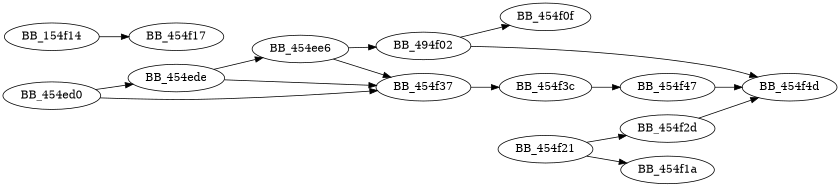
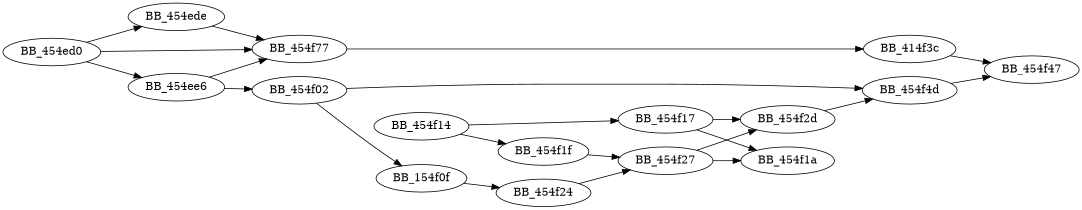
node "BB_454f0f": label "BB_454f0f" -> "BB_154f0f"
node "BB_154f14": label "BB_154f14" -> "BB_454f14"
node "BB_494f02": label "BB_494f02" -> "BB_454f02"
edge "BB_454ede" -> "BB_454ee6": now "BB_454ed0" -> "BB_454ee6"
node "BB_454f37": label "BB_454f37" -> "BB_454f77"
node "BB_454f3c": label "BB_454f3c" -> "BB_414f3c"
edge "BB_454f47" -> "BB_454f4d": reversed
edge "BB_454f17" -> "BB_454f2d": added
edge "BB_454f17" -> "BB_454f1a": added
node "BB_454f21": label "BB_454f21" -> "BB_454f27"
node "BB_454f1f": added
node "BB_454f24": added
